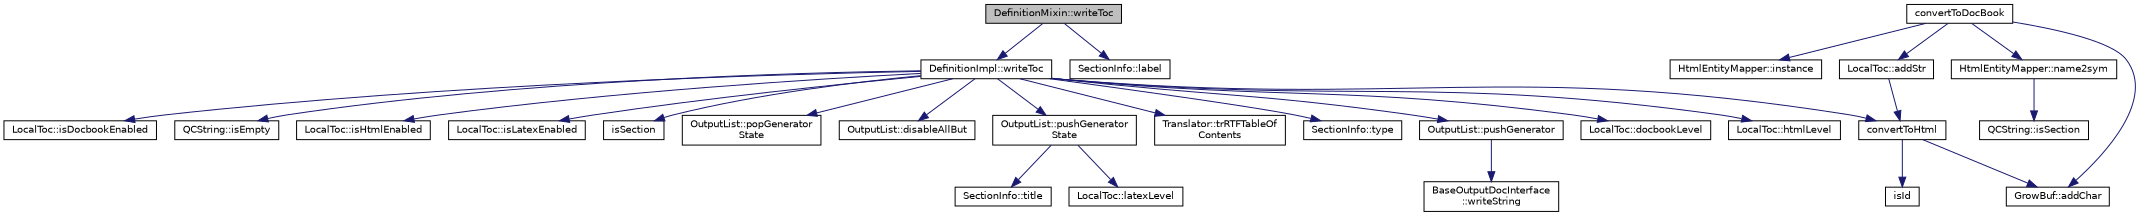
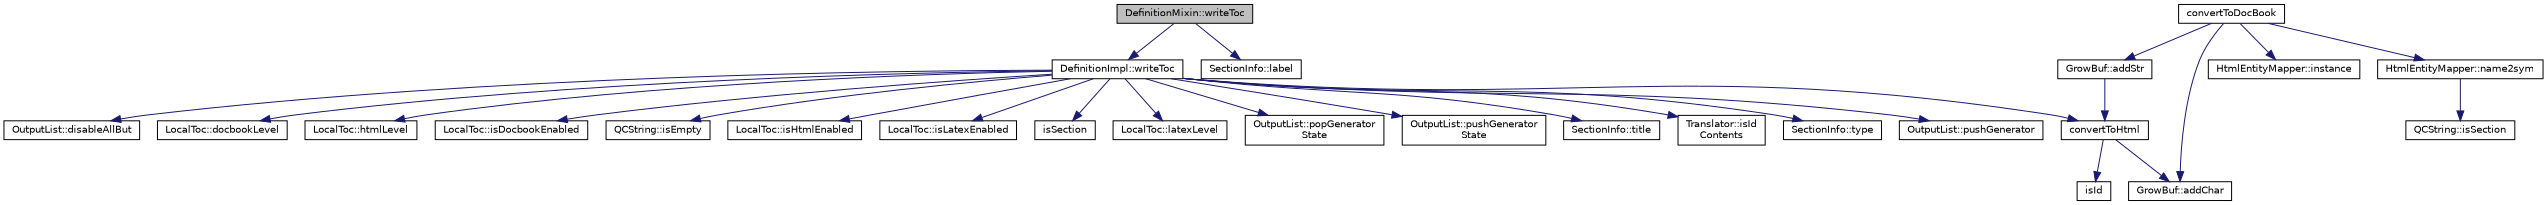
node "LocalToc::addStr": label "LocalToc::addStr" -> "GrowBuf::addStr"
node "Translator::trRTFTableOf Contents": label "Translator::trRTFTableOf Contents" -> "Translator::isId Contents"
edge "OutputList::pushGenerator State" -> "SectionInfo::title": now "DefinitionImpl::writeToc" -> "SectionInfo::title"
edge "OutputList::pushGenerator State" -> "LocalToc::latexLevel": now "DefinitionImpl::writeToc" -> "LocalToc::latexLevel"
node "BaseOutputDocInterface ::writeString": removed
